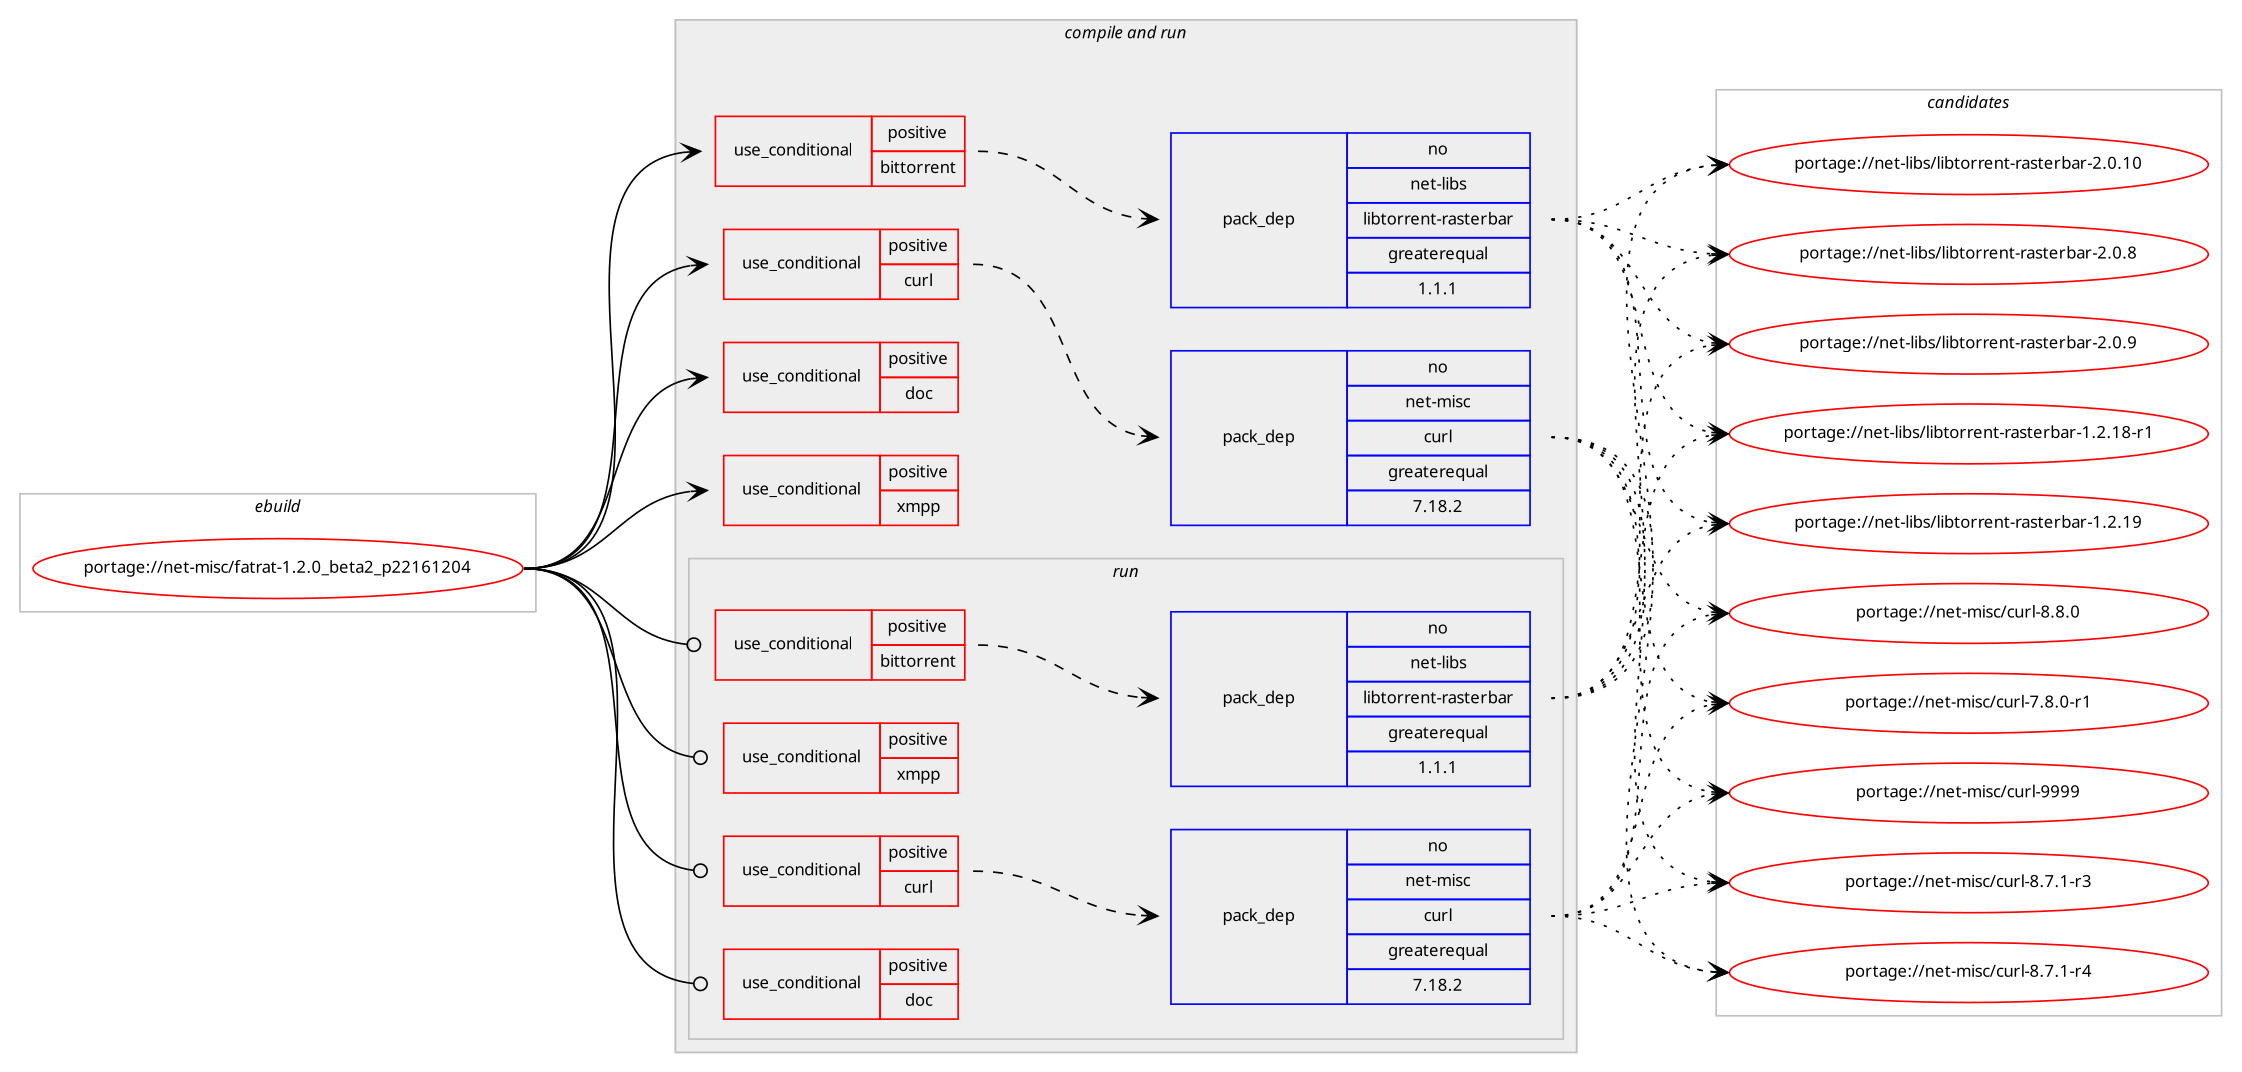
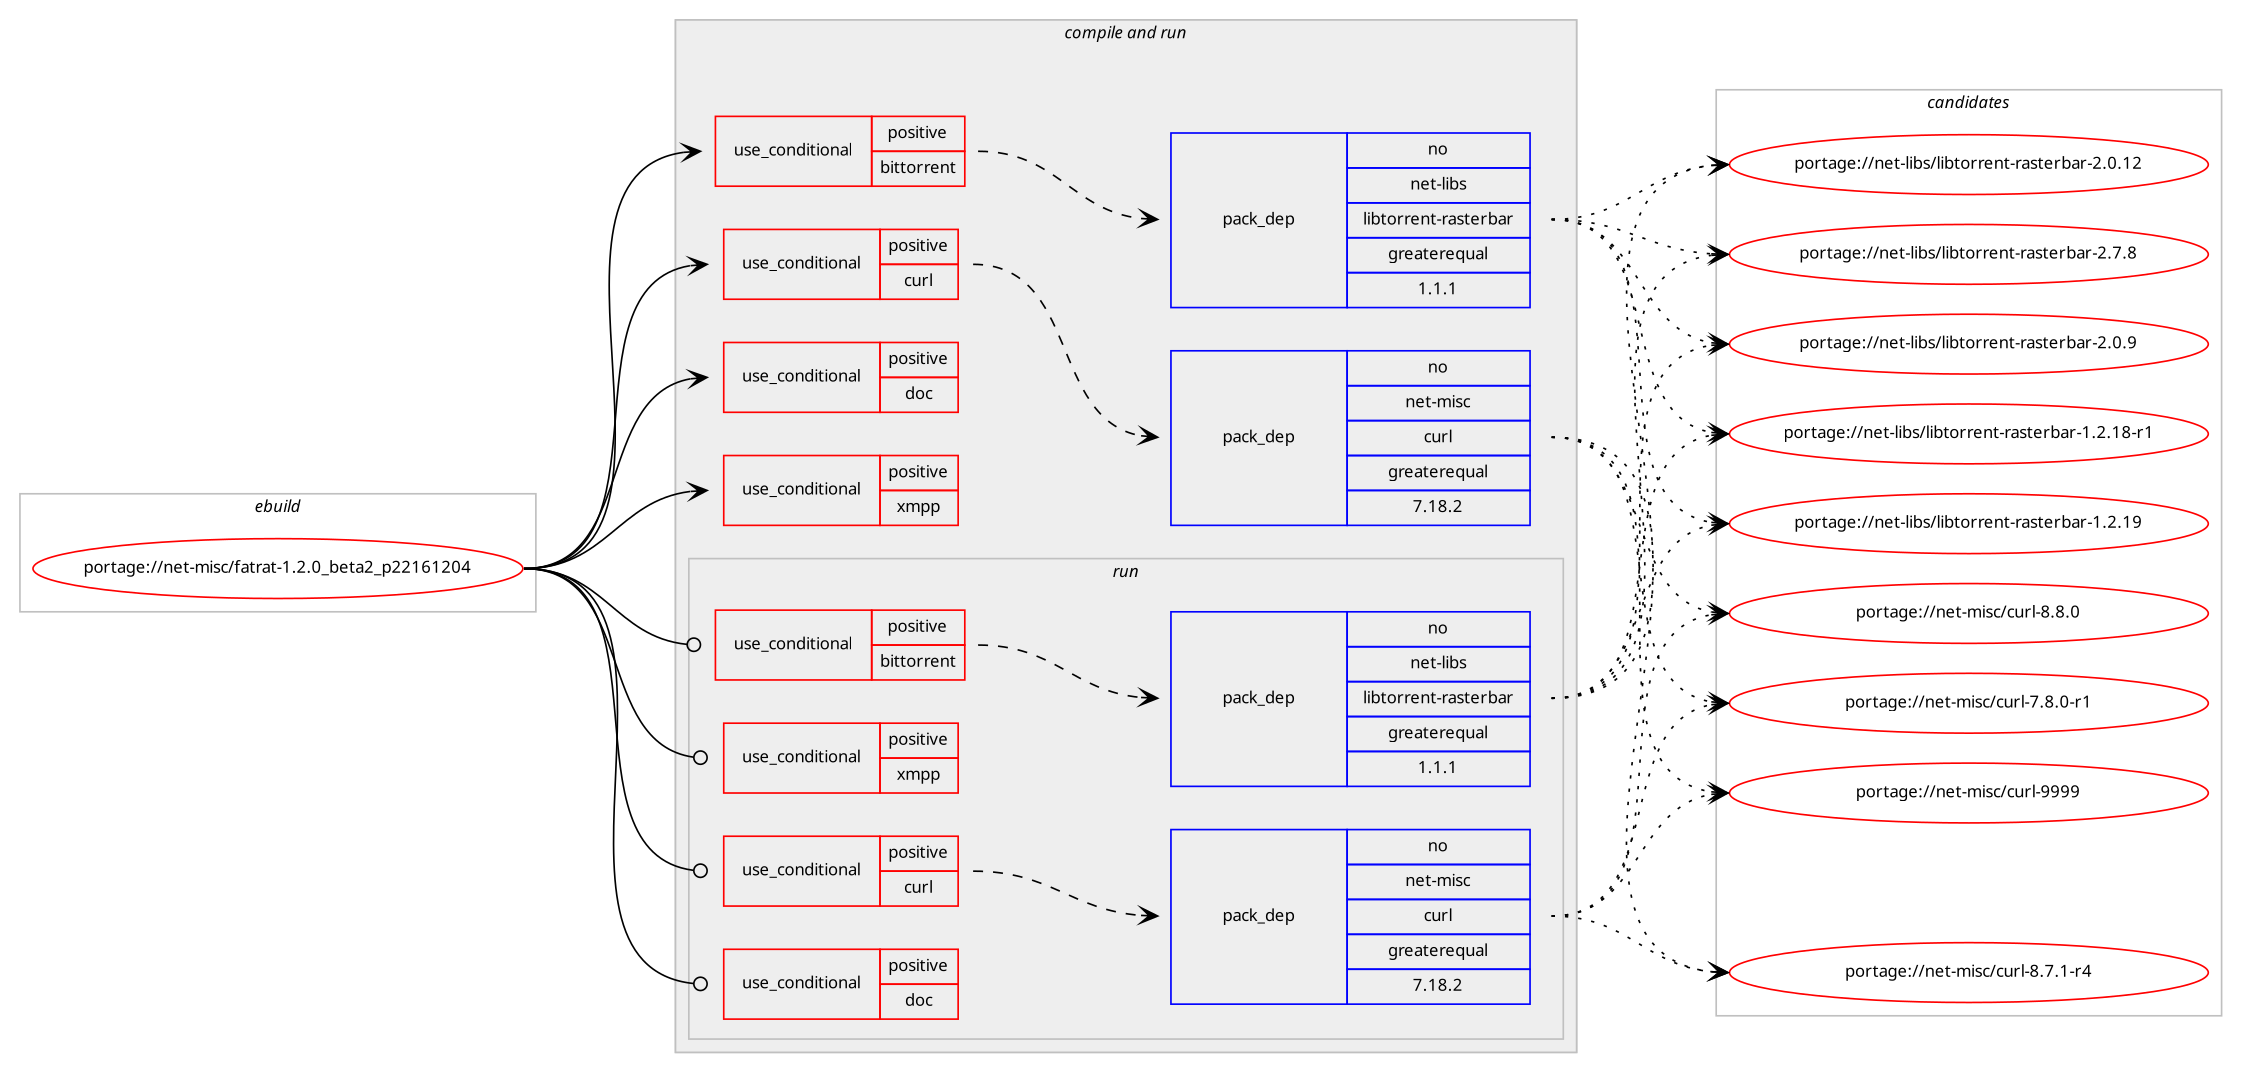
node "portage://net-libs/libtorrent-rasterbar-2.0.10": label "portage://net-libs/libtorrent-rasterbar-2.0.10" -> "portage://net-libs/libtorrent-rasterbar-2.0.12"
node "portage://net-libs/libtorrent-rasterbar-2.0.8": label "portage://net-libs/libtorrent-rasterbar-2.0.8" -> "portage://net-libs/libtorrent-rasterbar-2.7.8"
node "portage://net-misc/curl-8.7.1-r3": removed
